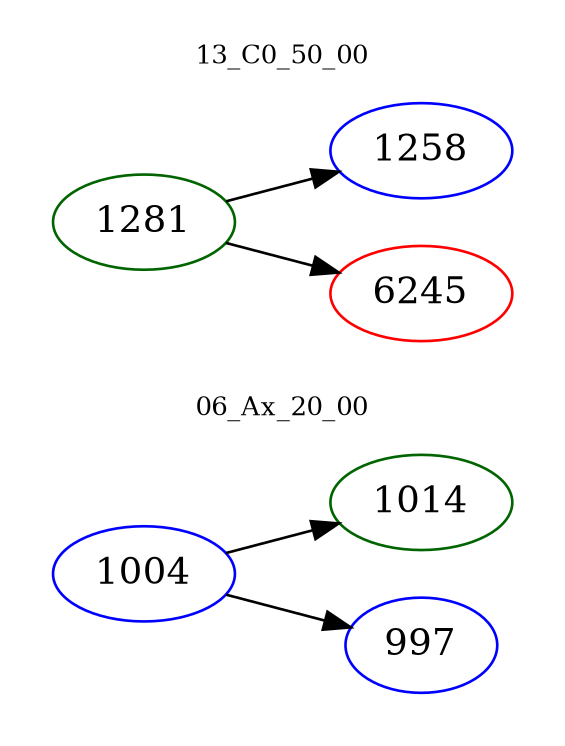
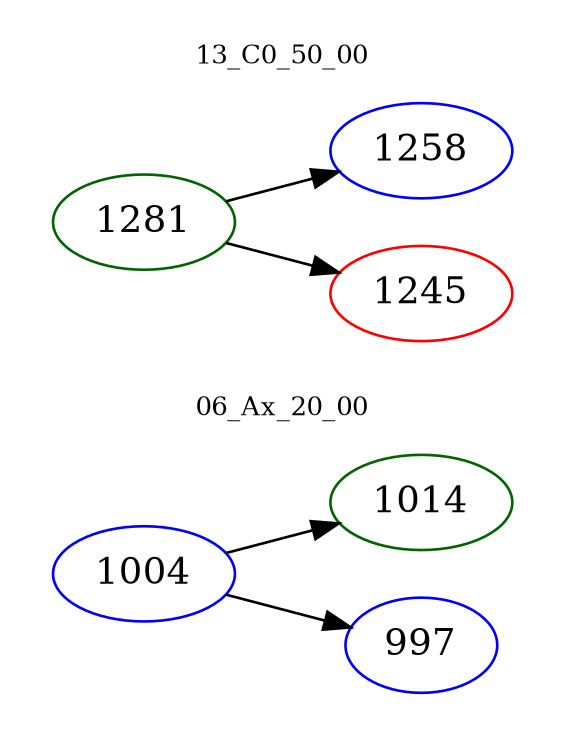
node "6245": label "6245" -> "1245"
